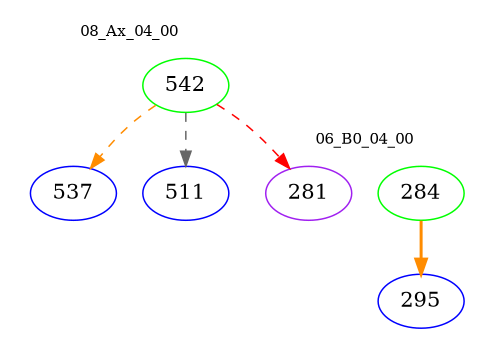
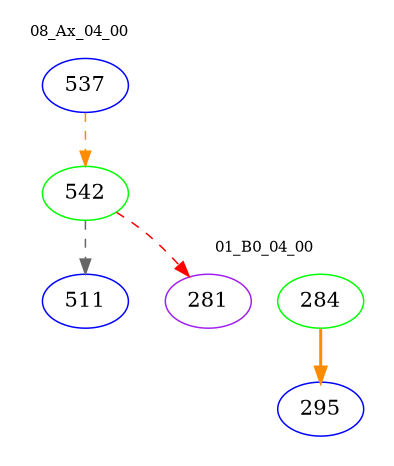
edge "542" -> "537": reversed
cluster "06_B0_04_00": label "06_B0_04_00" -> "01_B0_04_00"
